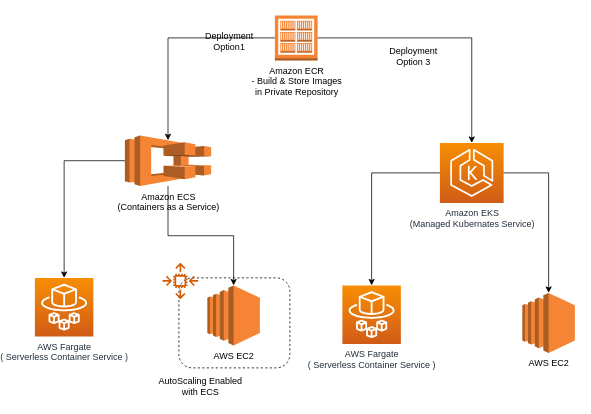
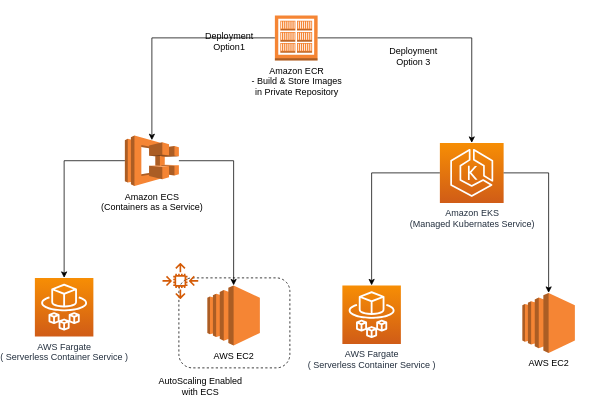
node "Amazon ECS (Containers as a Service)": size 86x51 -> 54x51
